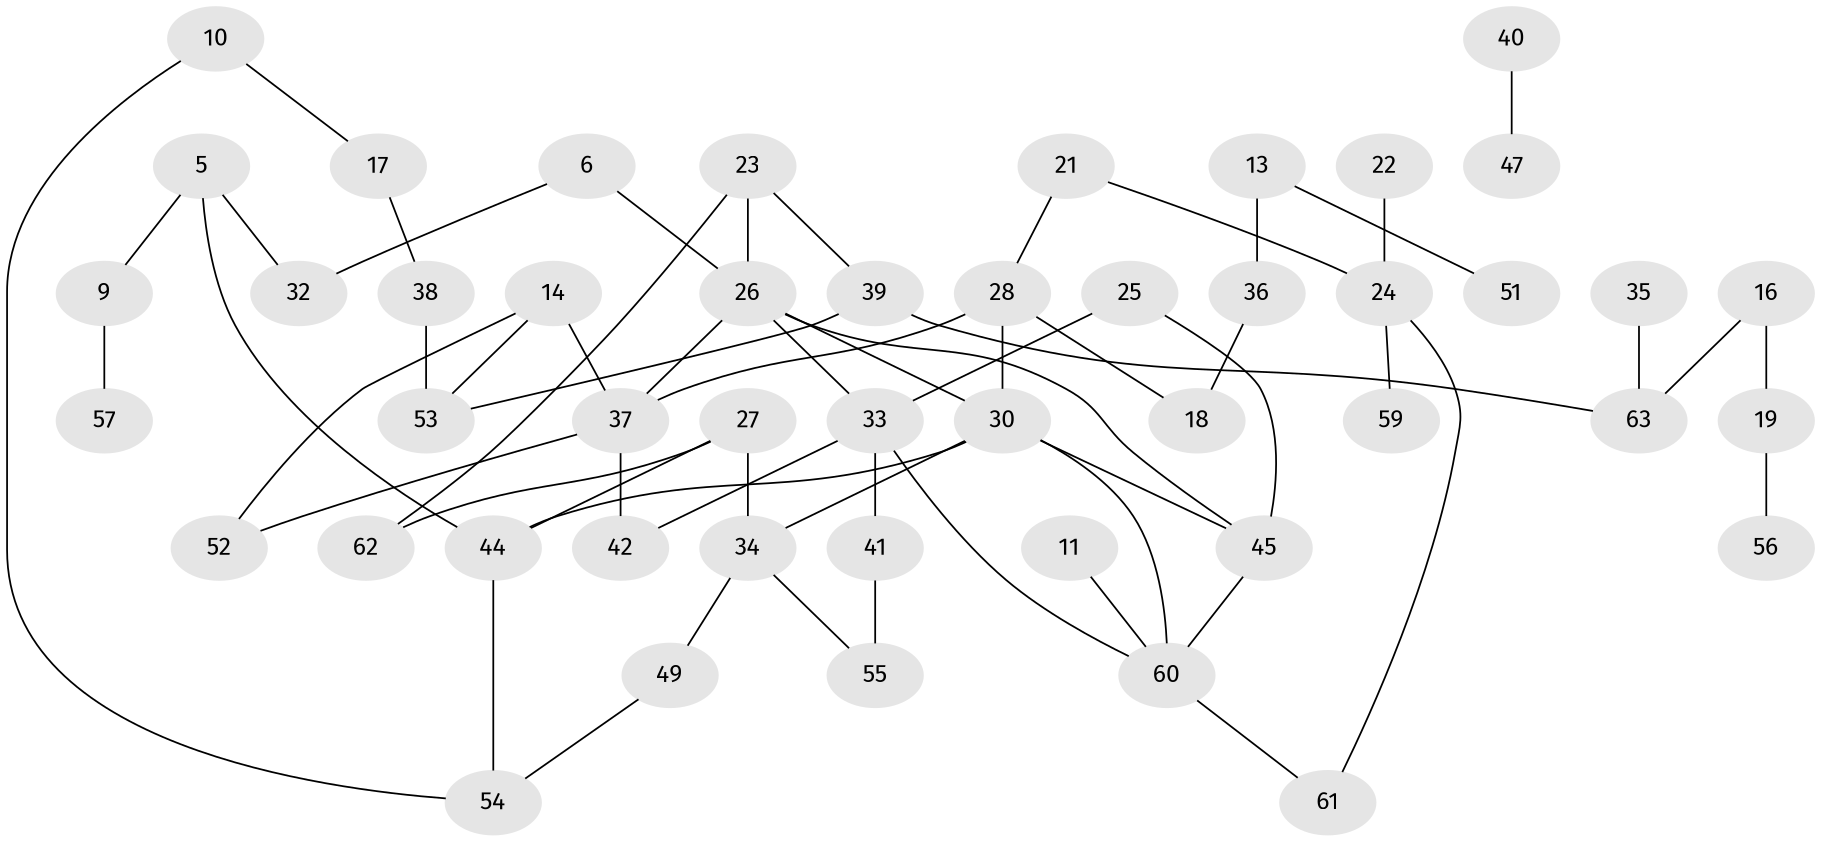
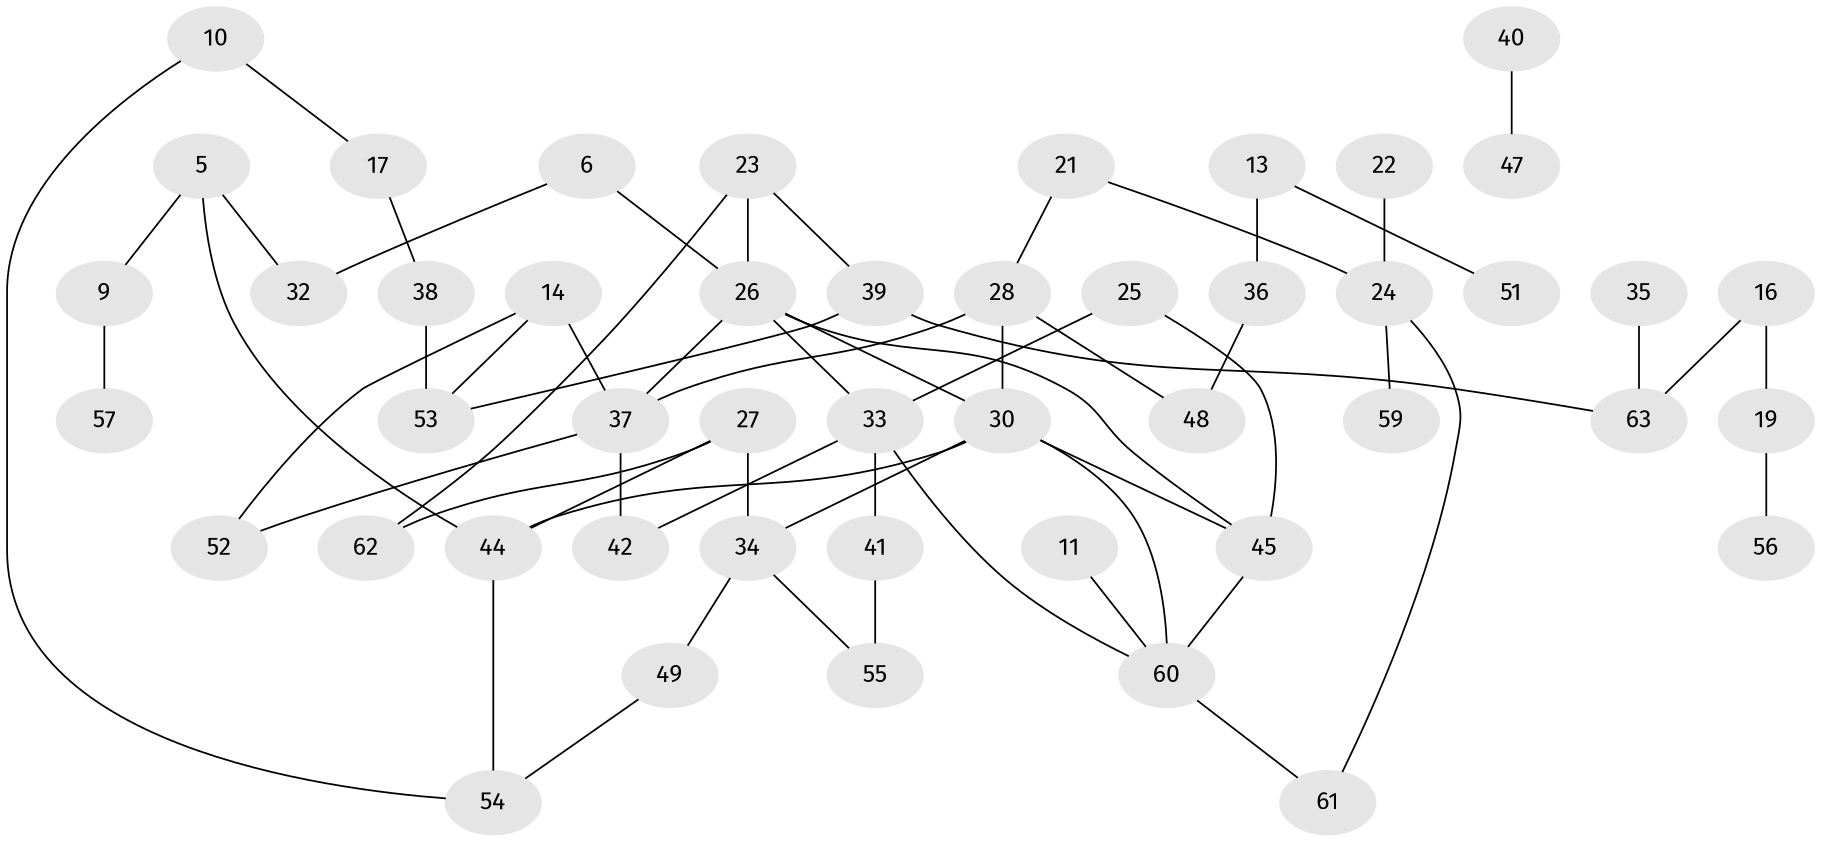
node "18": label "18" -> "48"
